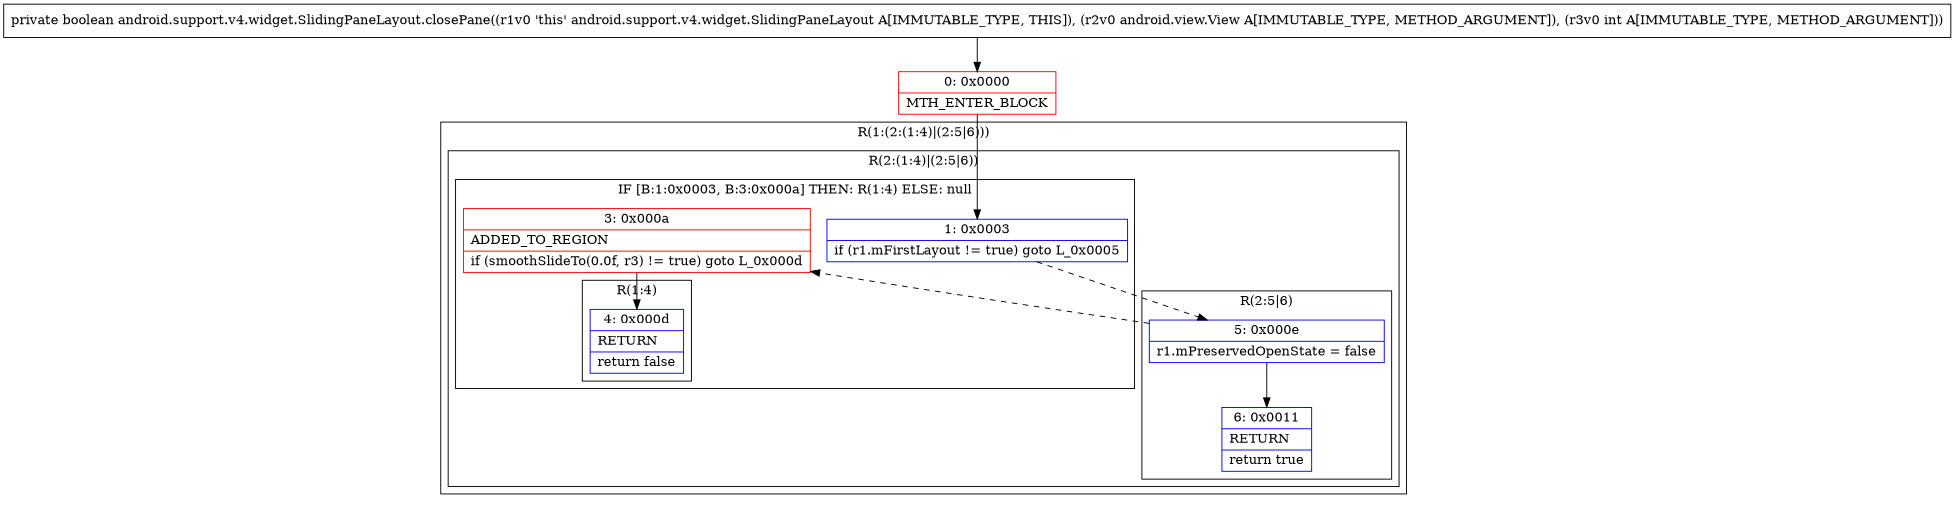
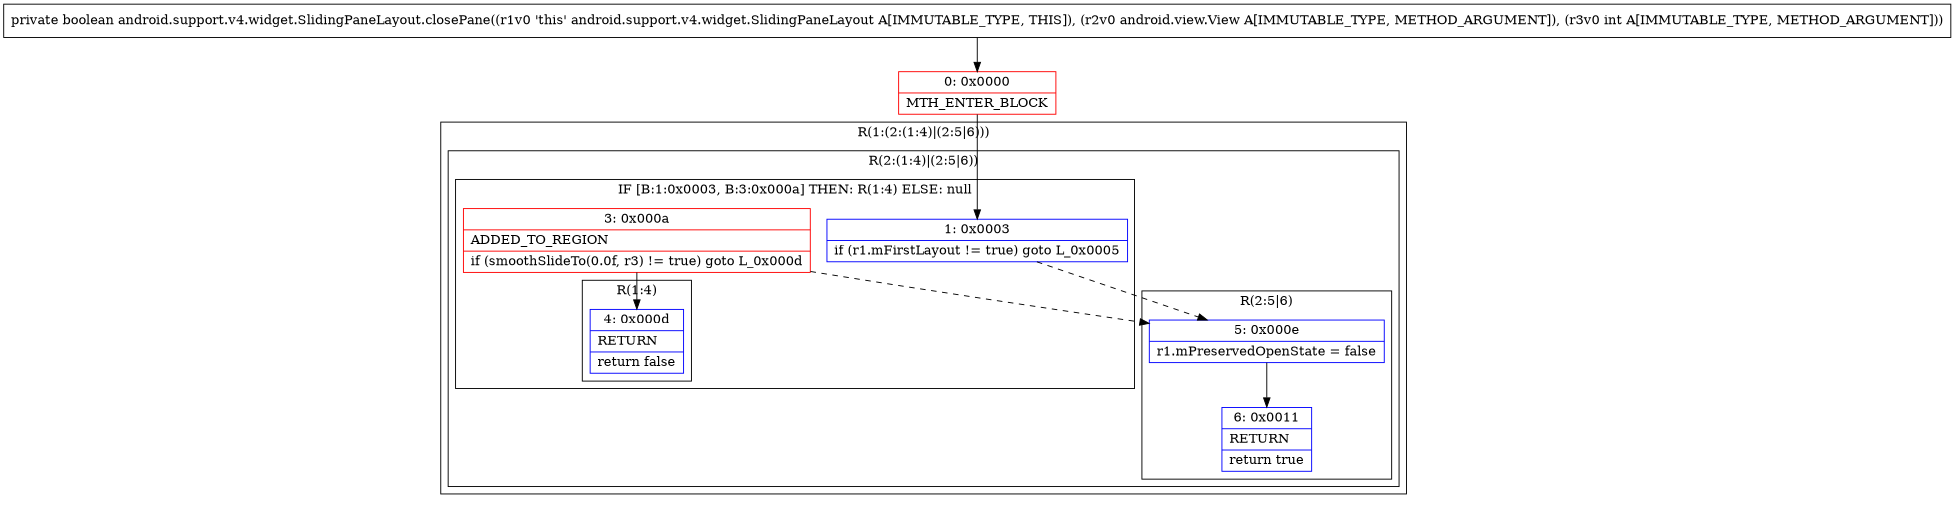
edge "5: 0x000e" -> "3: 0x000a": reversed
